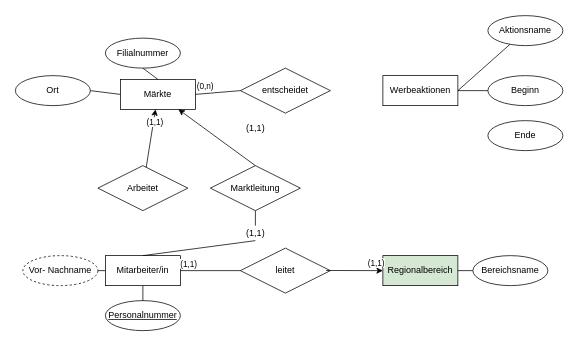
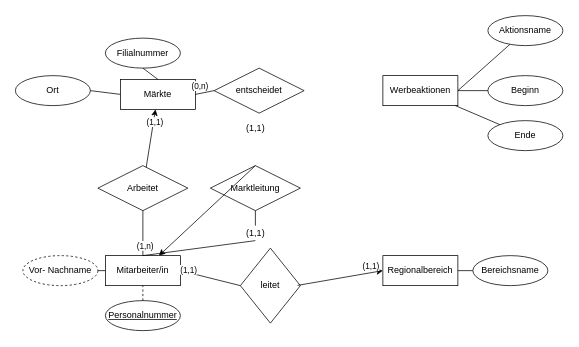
node "entscheidet": moved (285, 90) -> (259, 90)
edge "Werbeaktionen" -- "Ende": added
edge "Marktleitung" -> "Märkte": now "Marktleitung" -> "Mitarbeiter/in"
edge "Arbeitet" -- "Mitarbeiter/in": added, label "(1,n)"
node "leitet": size 90x45 -> 60x75
node "Regionalbereich": fillcolor #d5e8d4 -> #ffffff
edge "Mitarbeiter/in" -- "Personalnummer": style solid -> dashed
